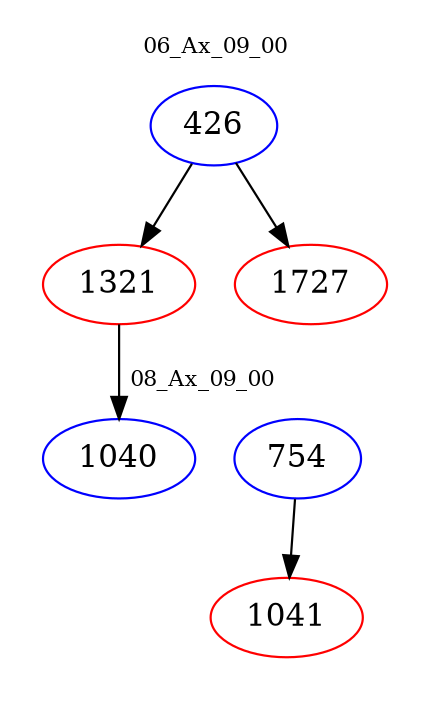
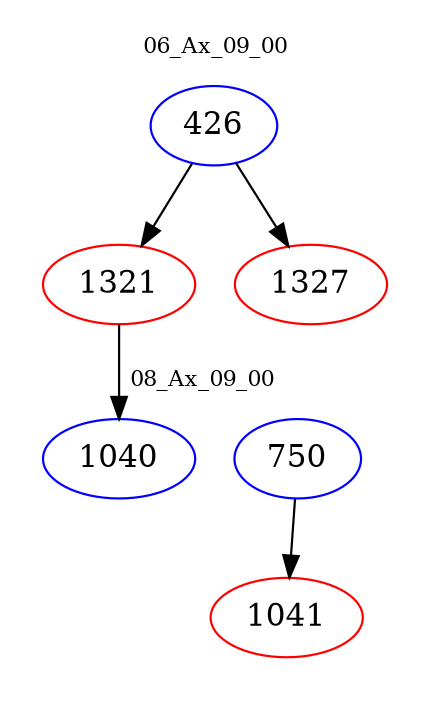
node "1727": label "1727" -> "1327"
node "754": label "754" -> "750"
